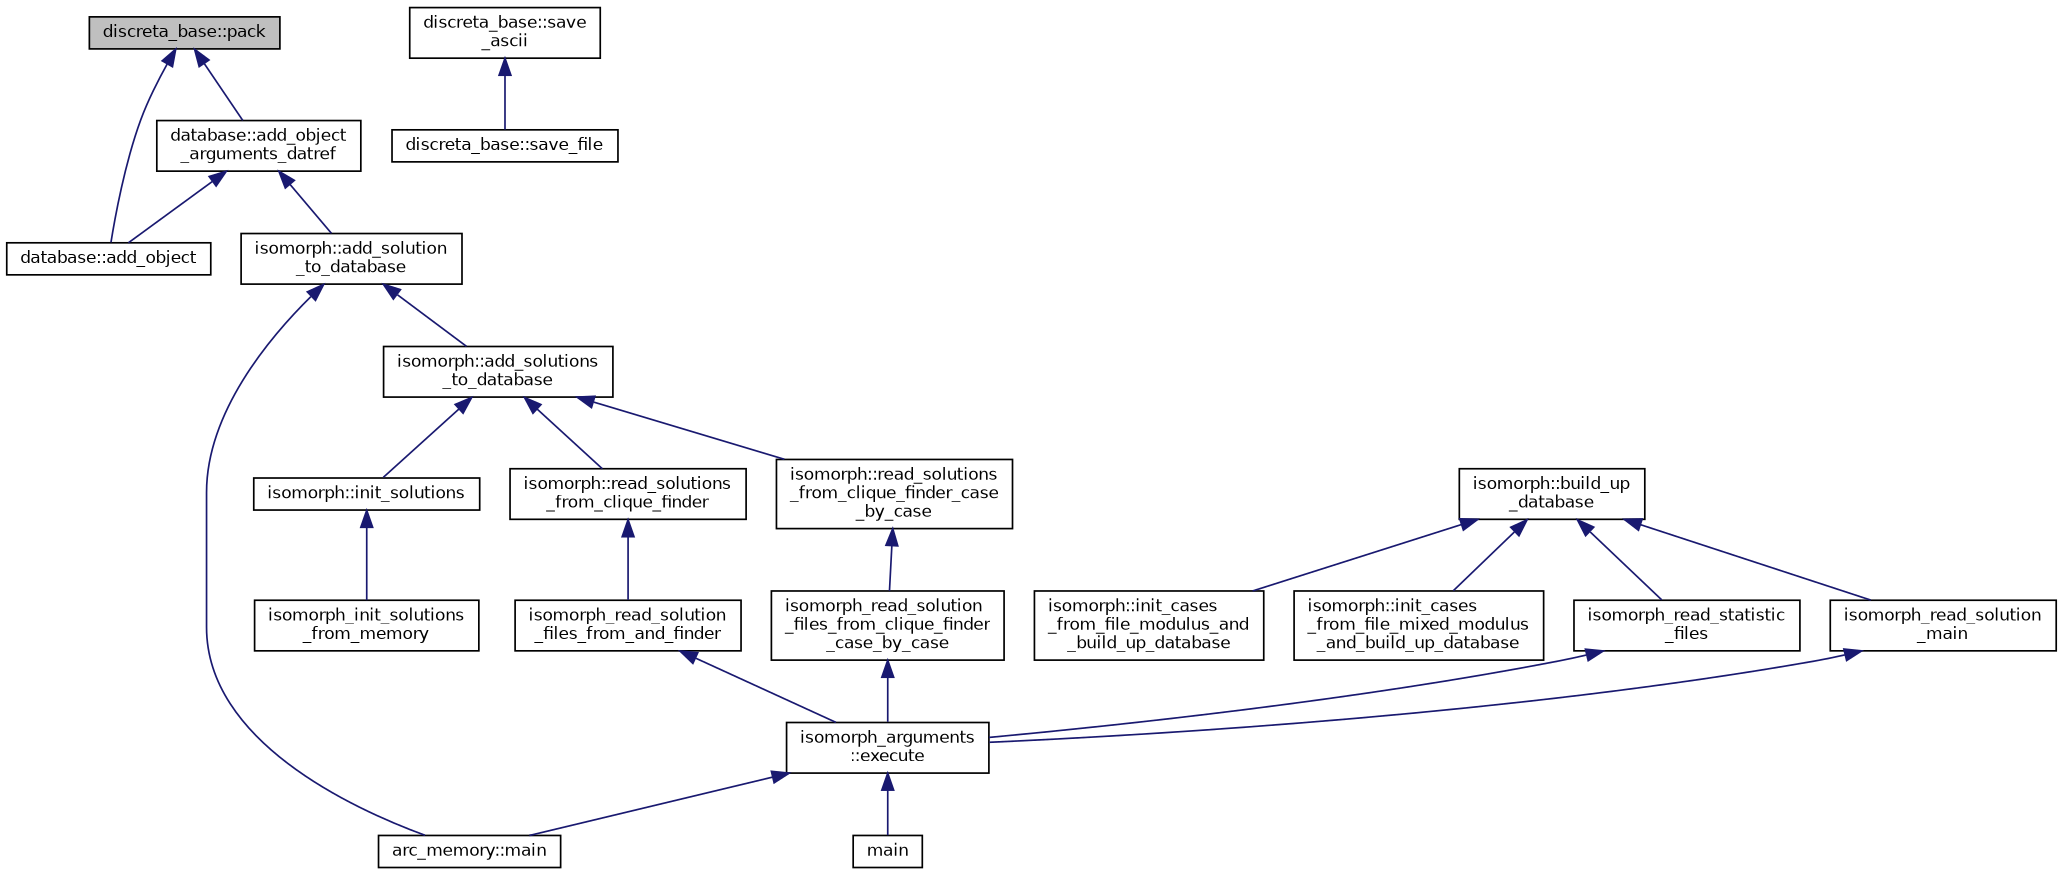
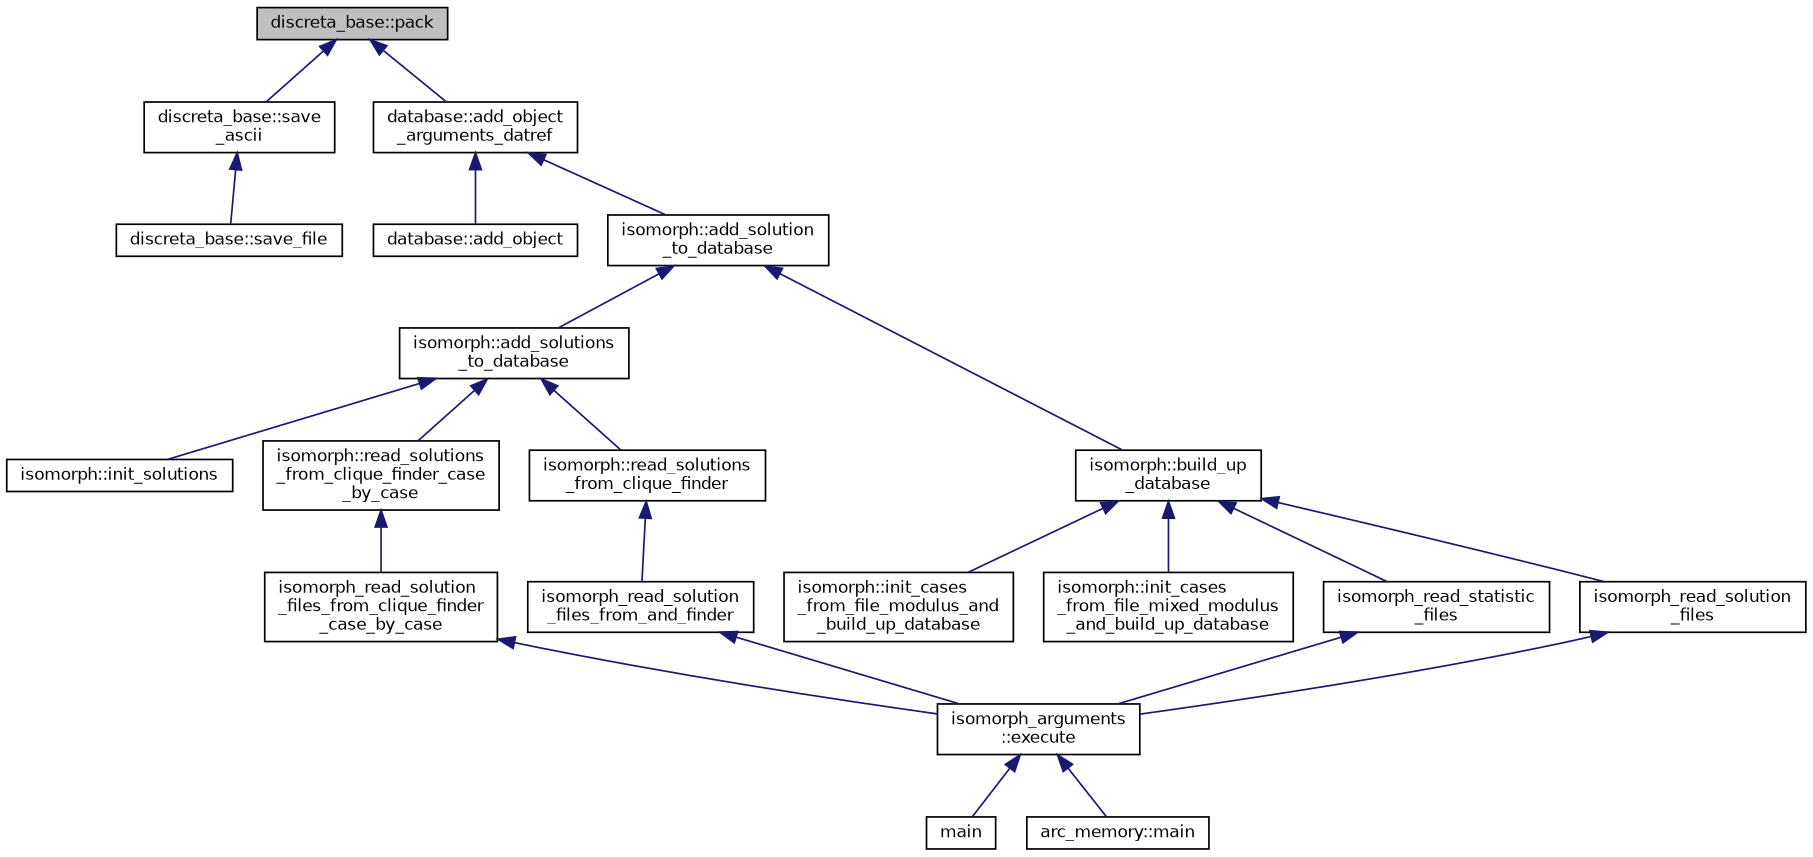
edge "database::add_object" -> "discreta_base::pack": now "discreta_base::save _ascii" -> "discreta_base::pack"
edge "arc_memory::main" -> "isomorph::add_solution _to_database": now "isomorph::build_up _database" -> "isomorph::add_solution _to_database"
node "isomorph_init_solutions _from_memory": removed
node "isomorph_read_solution _main": label "isomorph_read_solution _main" -> "isomorph_read_solution _files"
